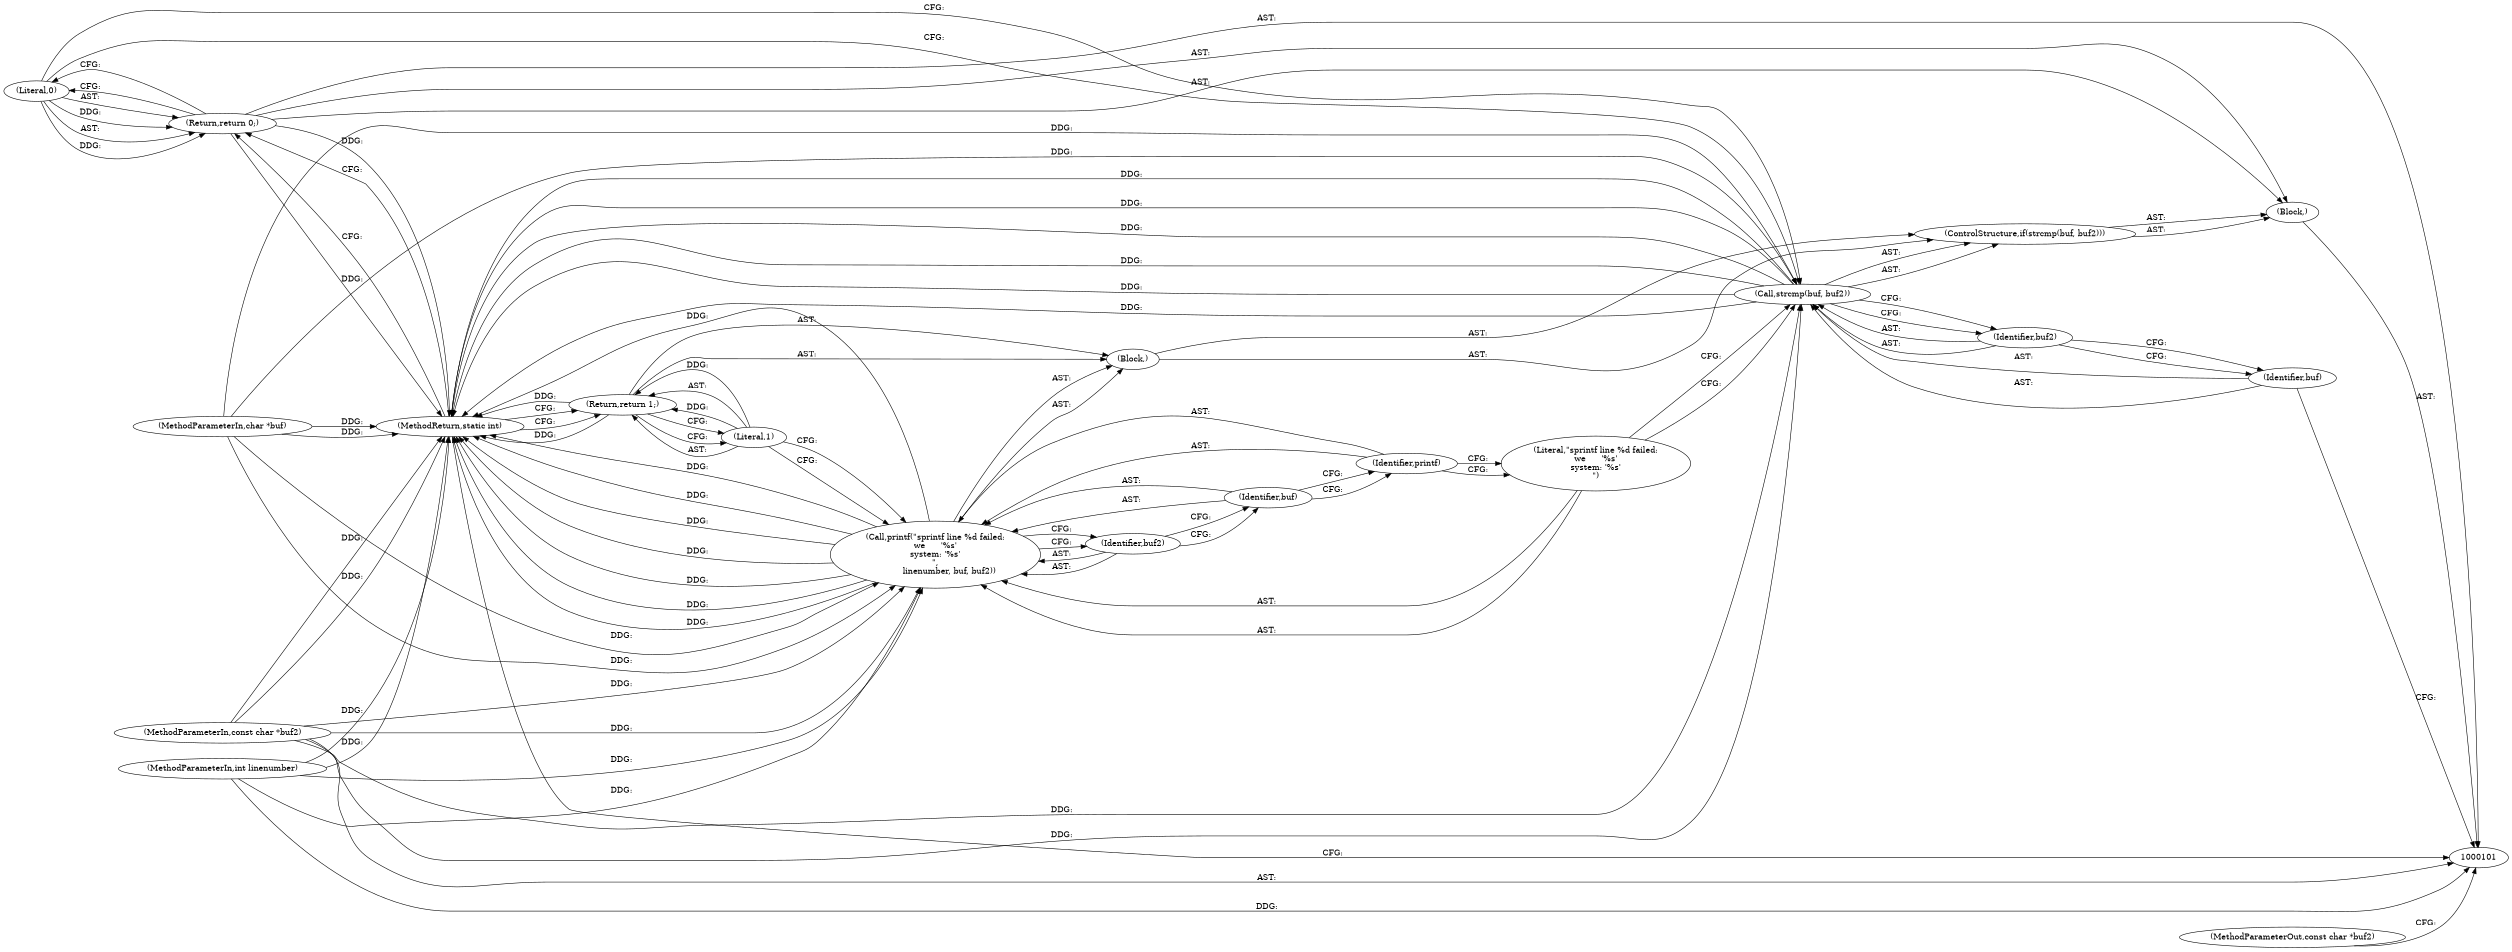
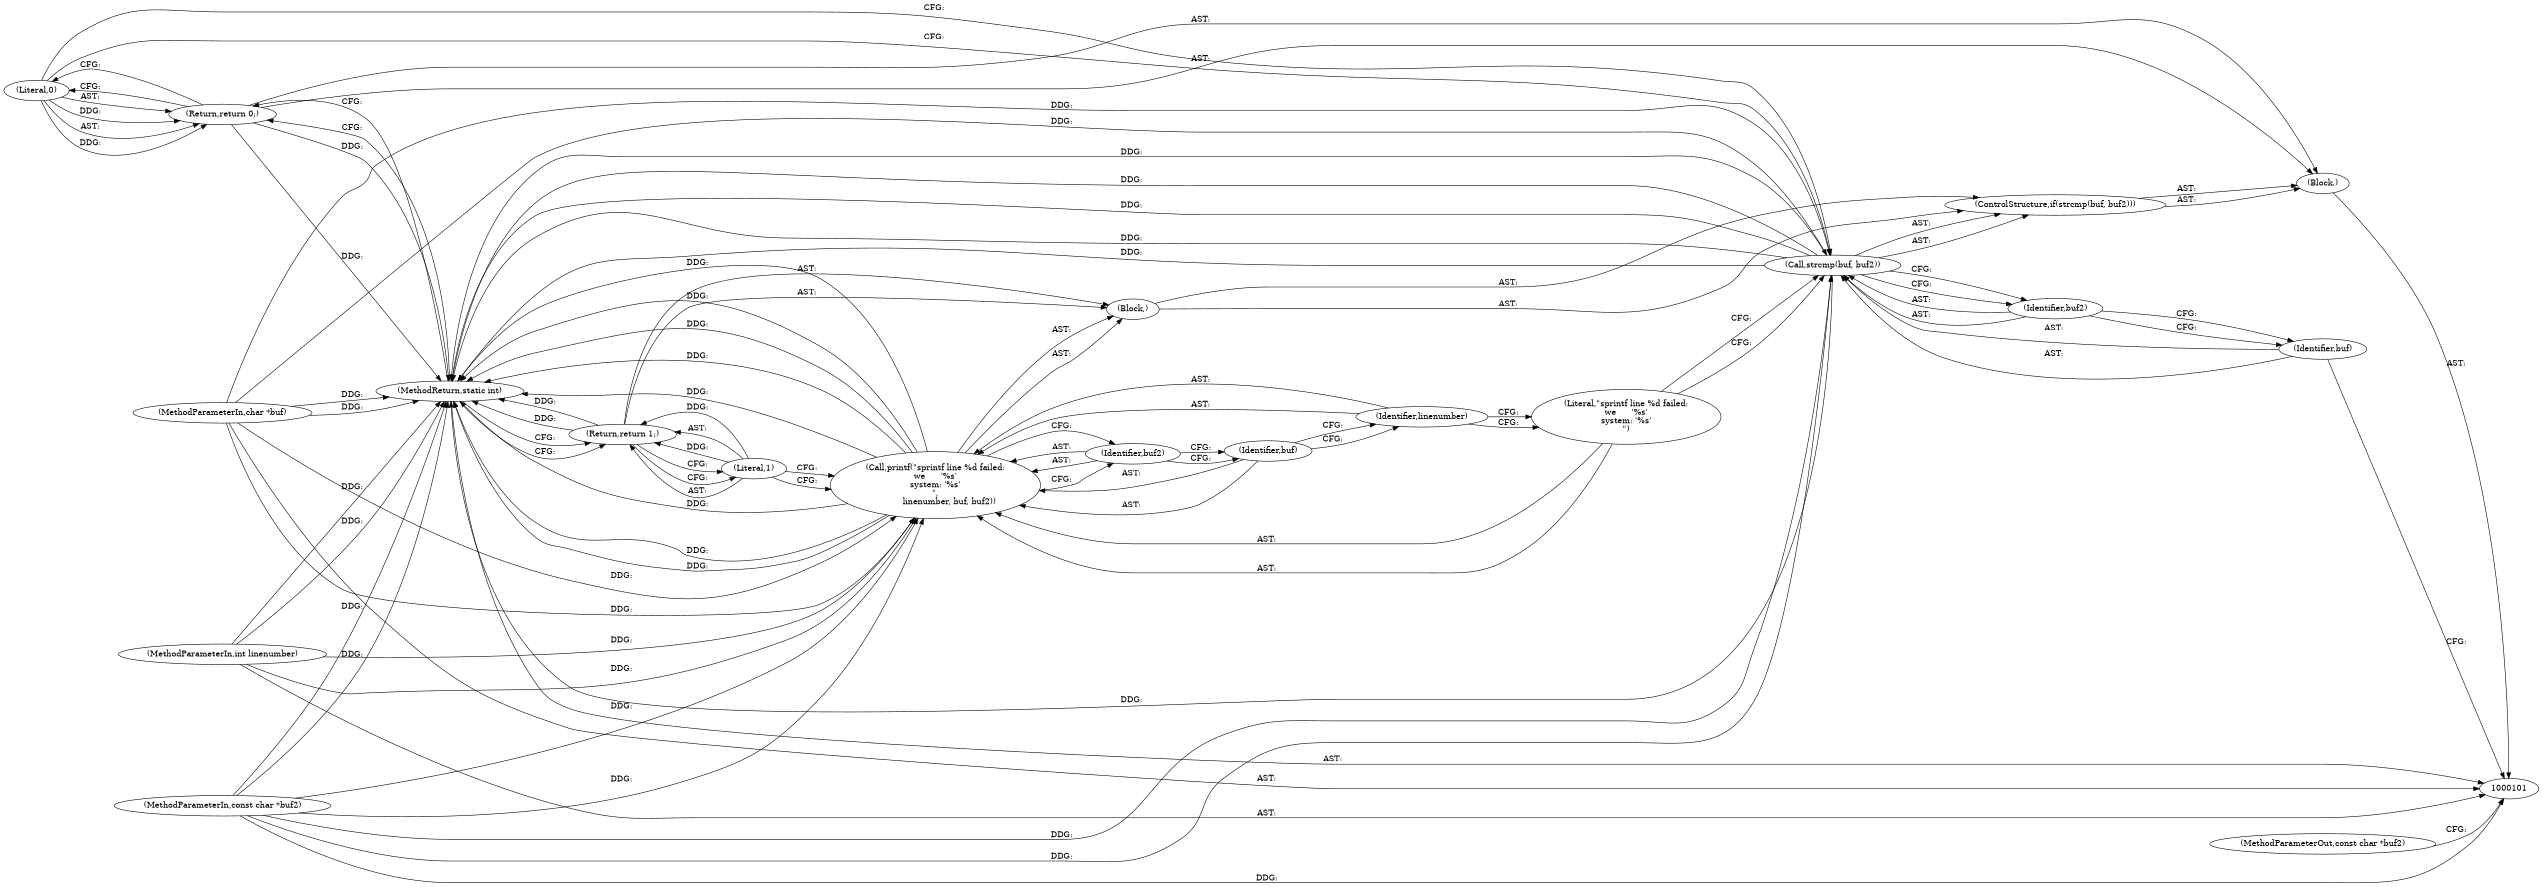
edge "(Return,return 0;)" -> "1000101": now "(MethodParameterIn,char *buf)" -> "1000101"
node "(Identifier,printf)": label "(Identifier,printf)" -> "(Identifier,linenumber)"
edge "(MethodReturn,static int)" -> "1000101": label "CFG: " -> "AST: "
edge "(MethodParameterIn,const char *buf2)" -> "1000101": label "AST: " -> "DDG: "
edge "(MethodParameterIn,int linenumber)" -> "1000101": label "DDG: " -> "AST: "
